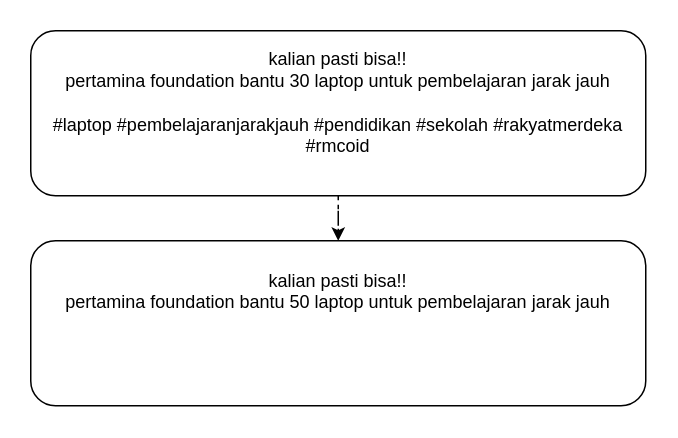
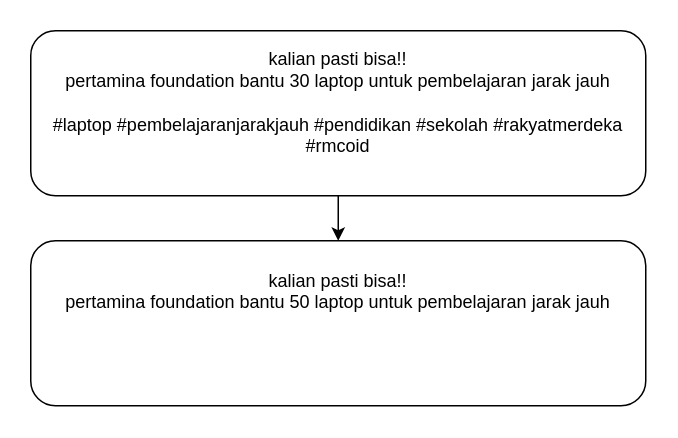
edge "kalian pasti bisa!! pertamina foundation bantu 30 laptop untuk pembelajaran jarak jauh #laptop #pembelajaranjarakjauh #pendidikan #sekolah #rakyatmerdeka #rmcoid" -> "kalian pasti bisa!! pertamina foundation bantu 50 laptop untuk pembelajaran jarak jauh": style dashed -> solid
